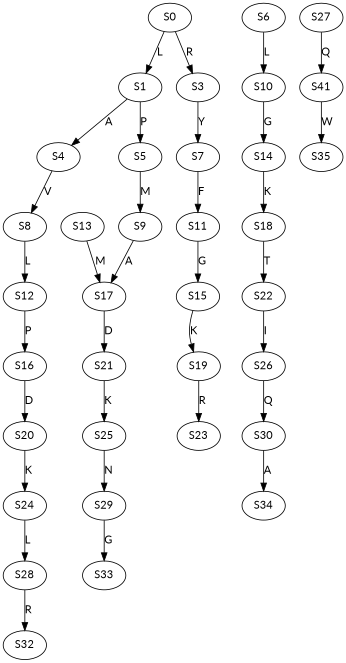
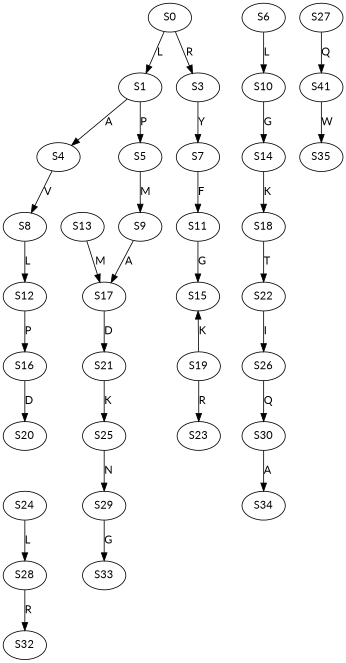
edge "S15" -> "S19": reversed
edge "S20" -> "S24": removed, label "K"
